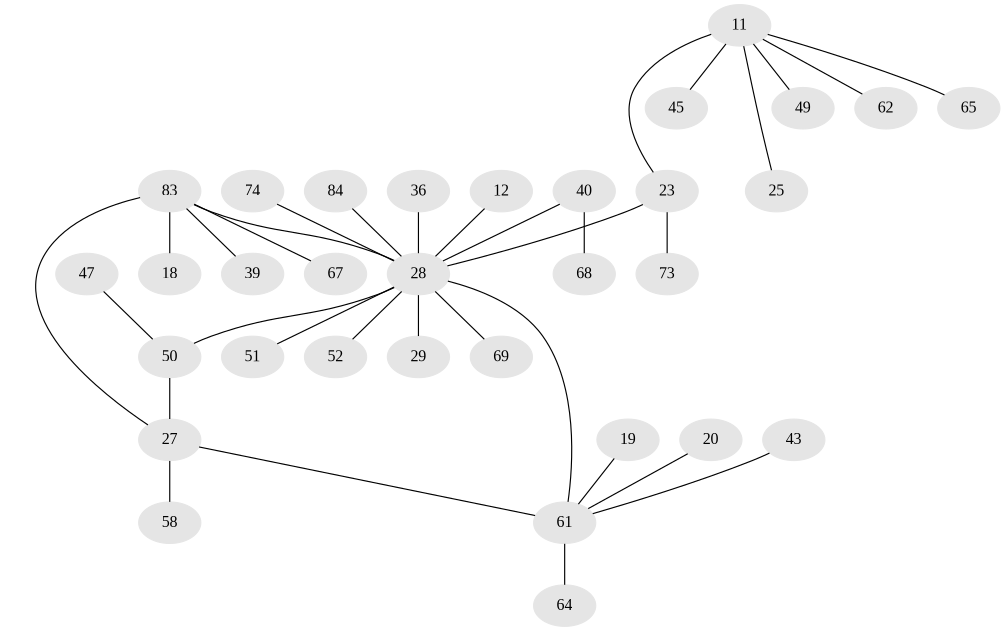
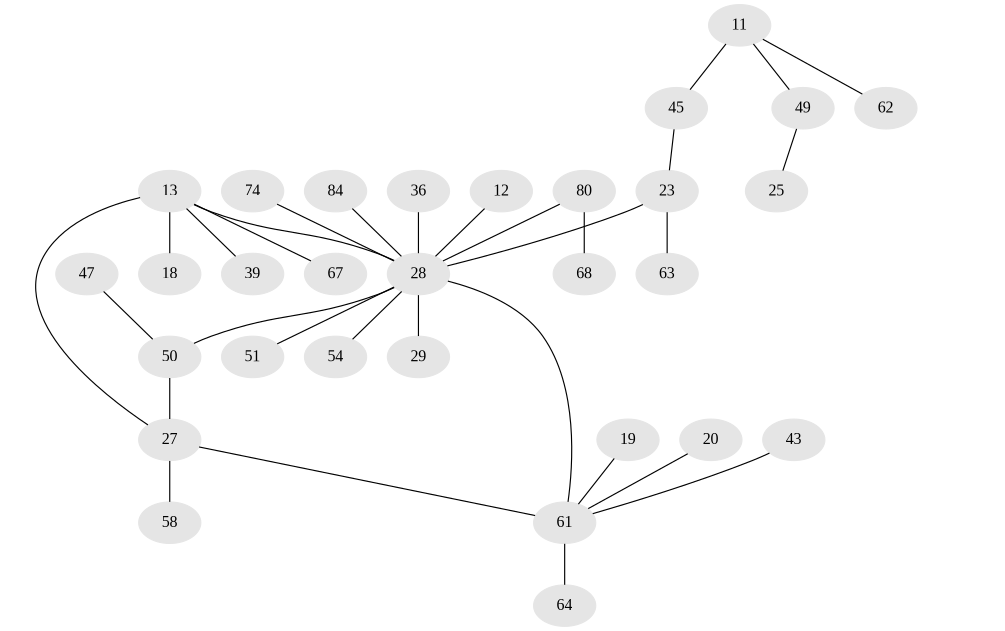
edge "11" -- "23": now "45" -- "23"
edge "11" -- "25": now "49" -- "25"
node "65": removed
node "83": label "83" -> "13"
node "40": label "40" -> "80"
node "73": label "73" -> "63"
node "52": label "52" -> "54"
node "69": removed
